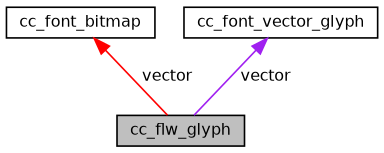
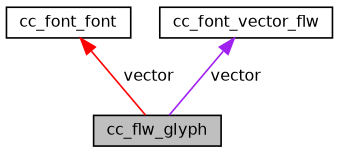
node "cc_font_bitmap": label "cc_font_bitmap" -> "cc_font_font"
node "cc_font_vector_glyph": label "cc_font_vector_glyph" -> "cc_font_vector_flw"
